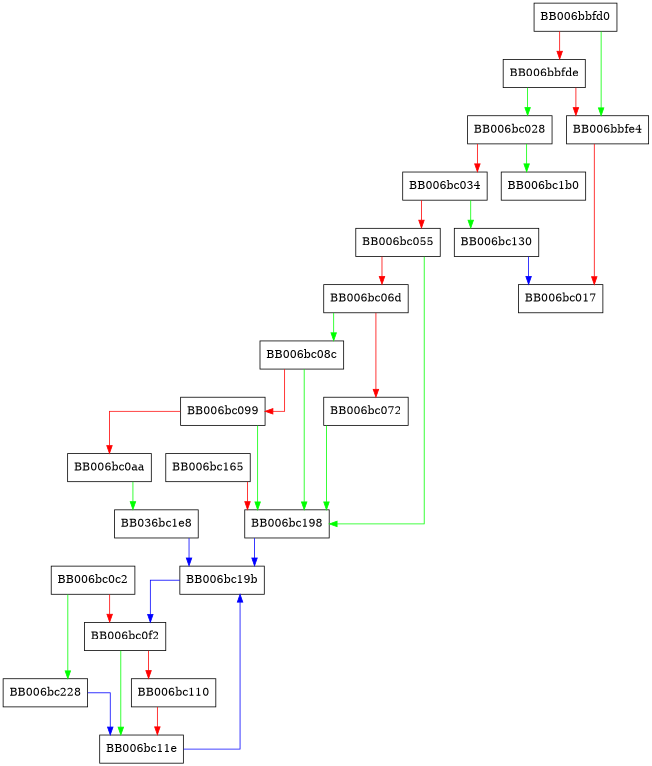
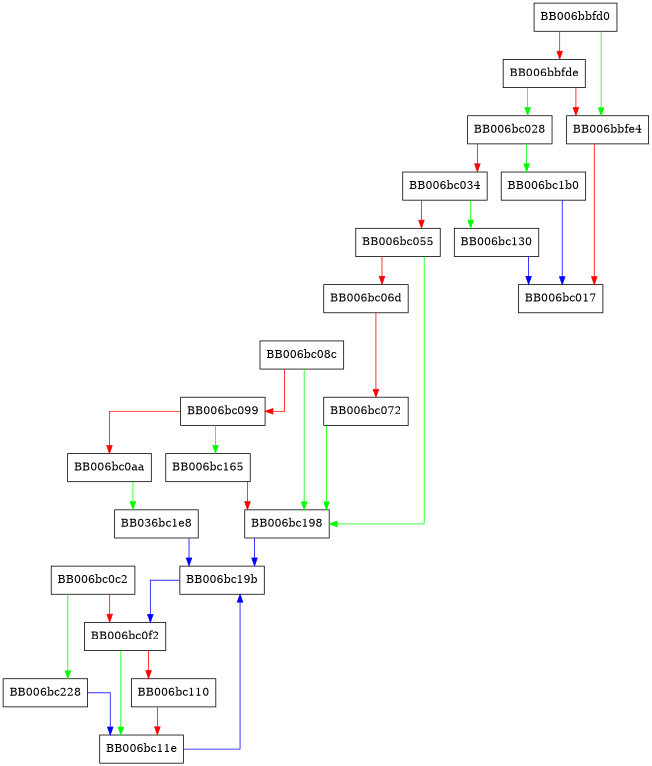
edge "BB006bc1b0" -> "BB006bc017": added
edge "BB006bc06d" -> "BB006bc08c": removed
edge "BB006bc099" -> "BB006bc198": now "BB006bc099" -> "BB006bc165"
